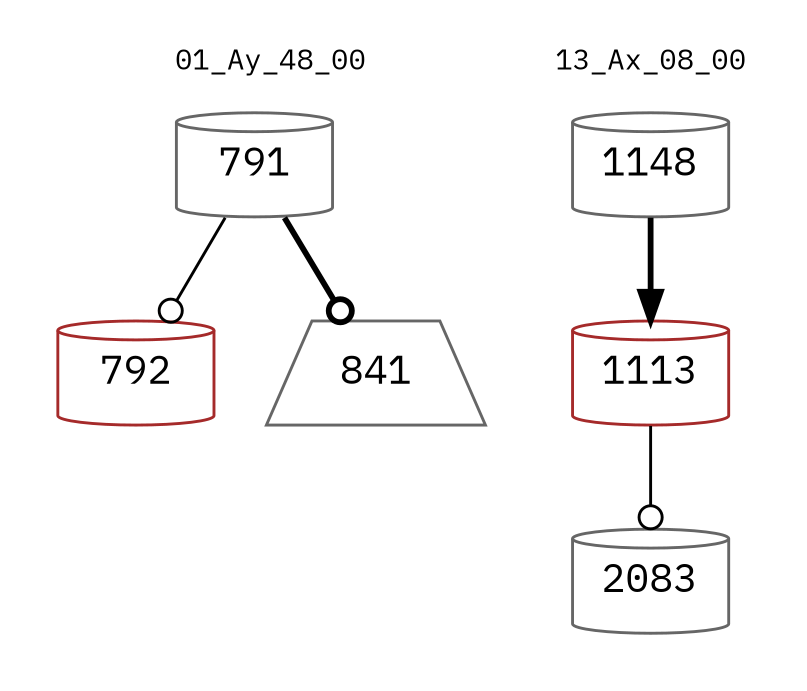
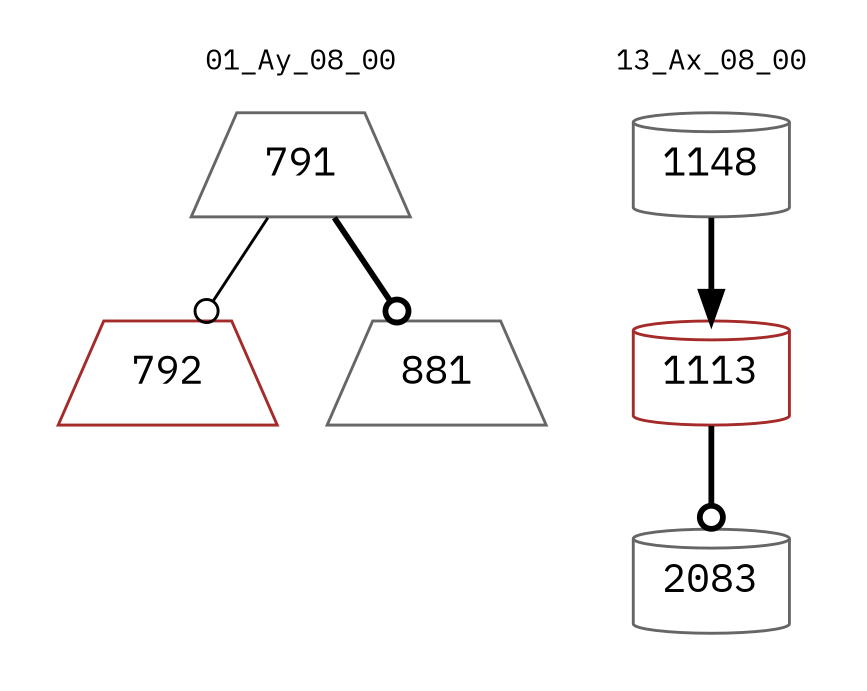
cluster "01_Ay_48_00": label "01_Ay_48_00" -> "01_Ay_08_00"
node "791": shape cylinder -> trapezium
node "792": shape cylinder -> trapezium
node "841": label "841" -> "881"
edge "1113" -> "2083": style solid -> bold
